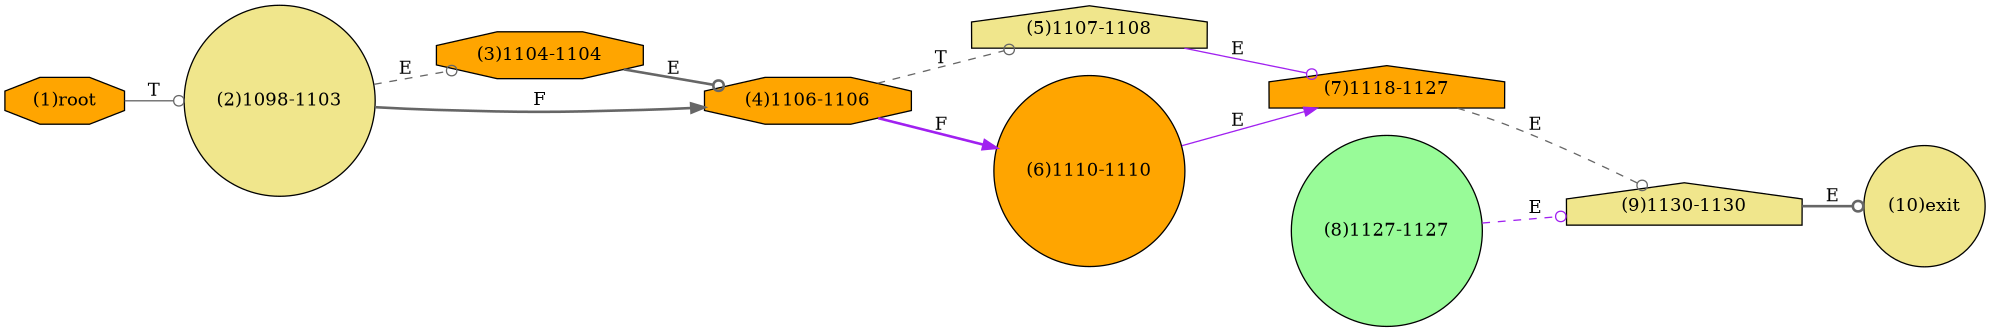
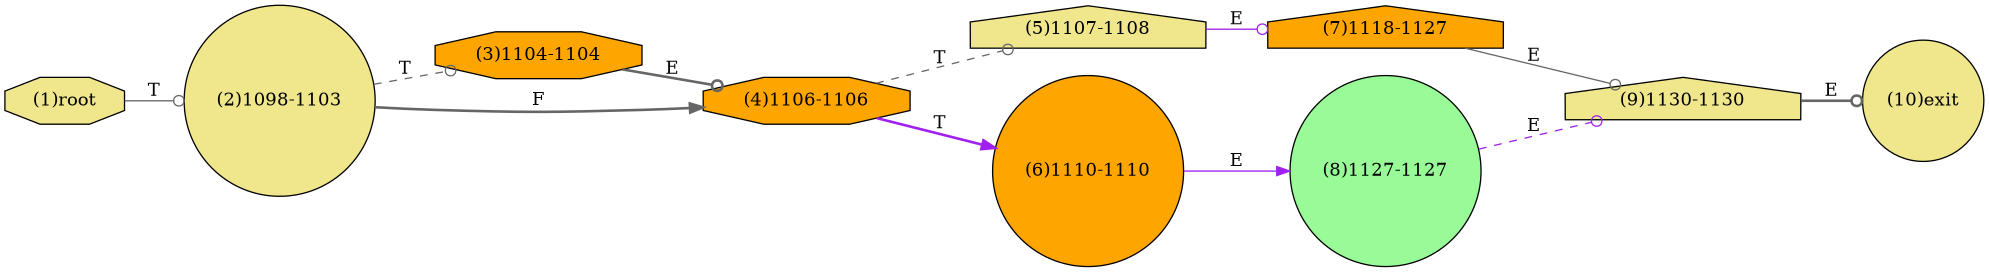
edge "(2)1098-1103" -> "(3)1104-1104": label "E" -> "T"
node "(1)root": fillcolor orange -> khaki
edge "(4)1106-1106" -> "(6)1110-1110": label "F" -> "T"
edge "(6)1110-1110" -> "(7)1118-1127": now "(6)1110-1110" -> "(8)1127-1127"
edge "(7)1118-1127" -> "(9)1130-1130": style dashed -> solid
